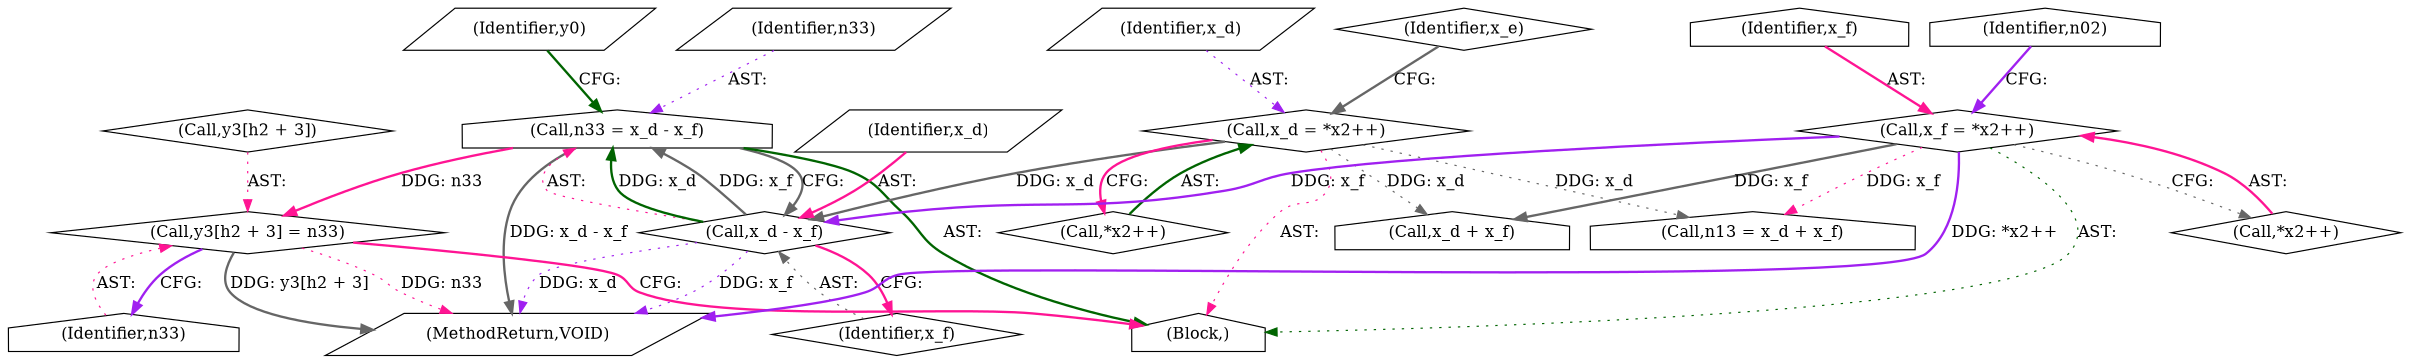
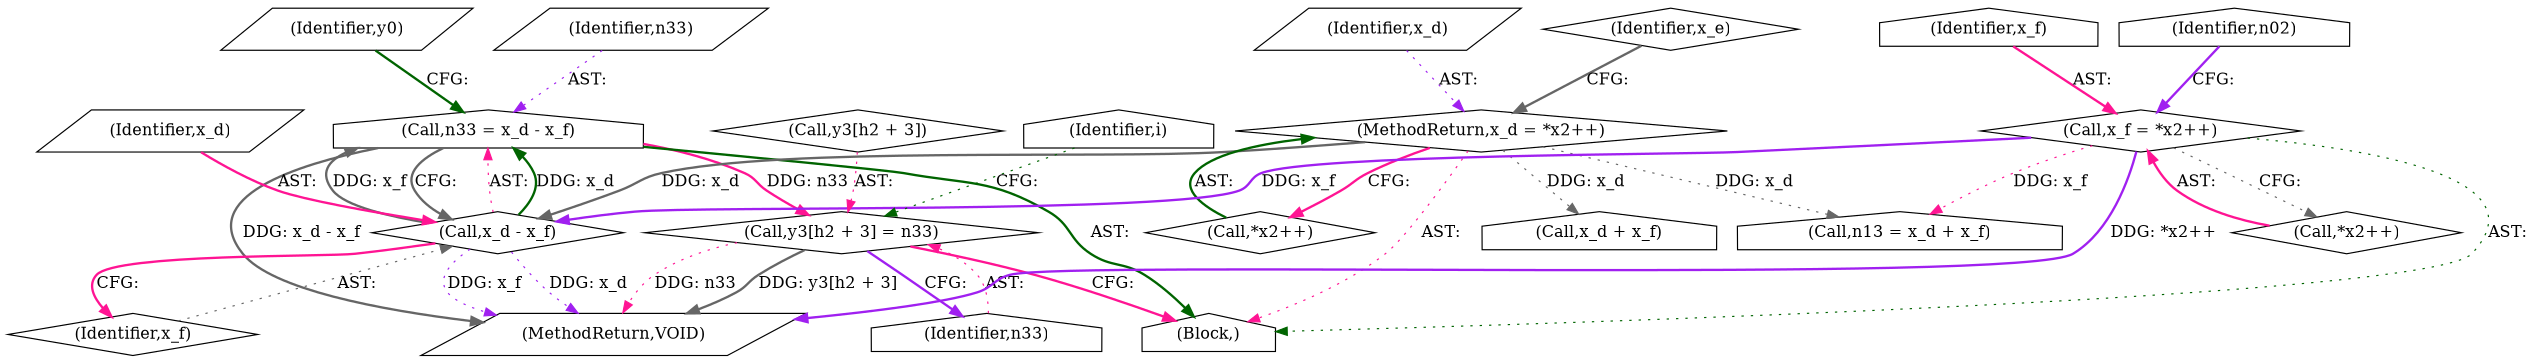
node "(Identifier,i)": added
node "(Call,x_d = *x2++)": label "(Call,x_d = *x2++)" -> "(MethodReturn,x_d = *x2++)"
edge "(Call,x_f = *x2++)" -> "(Call,x_d + x_f)": removed, label "DDG: x_f"
